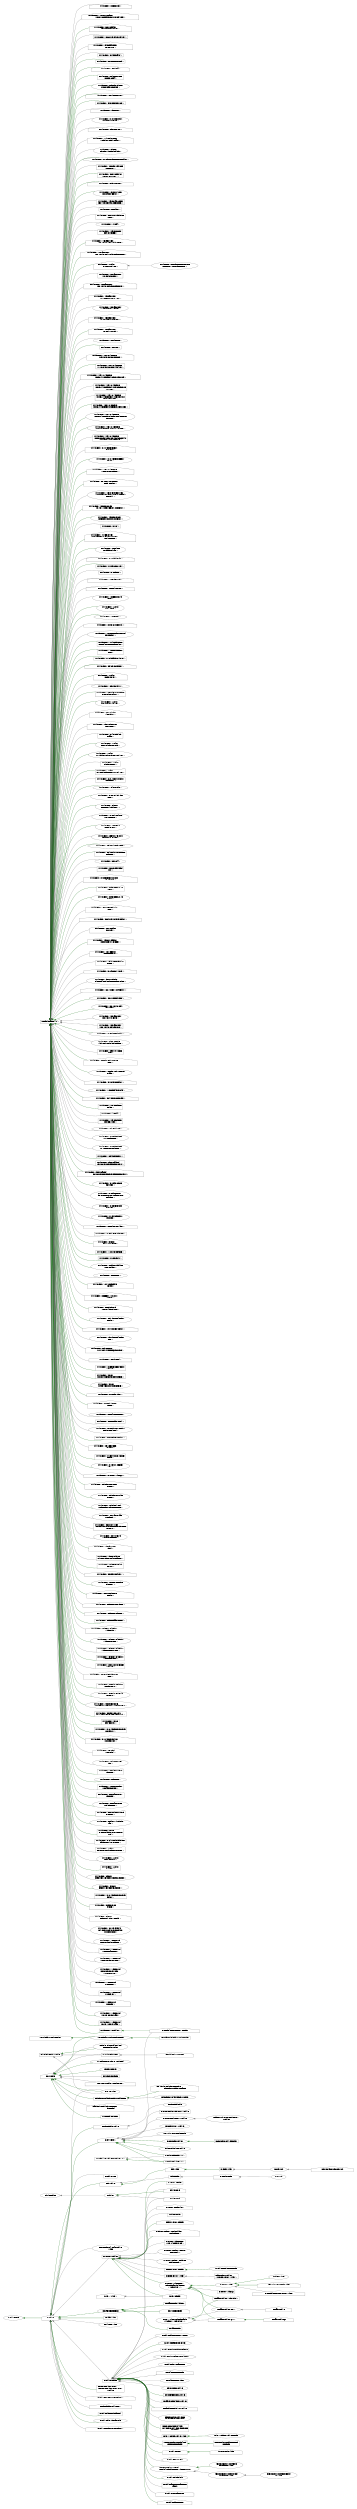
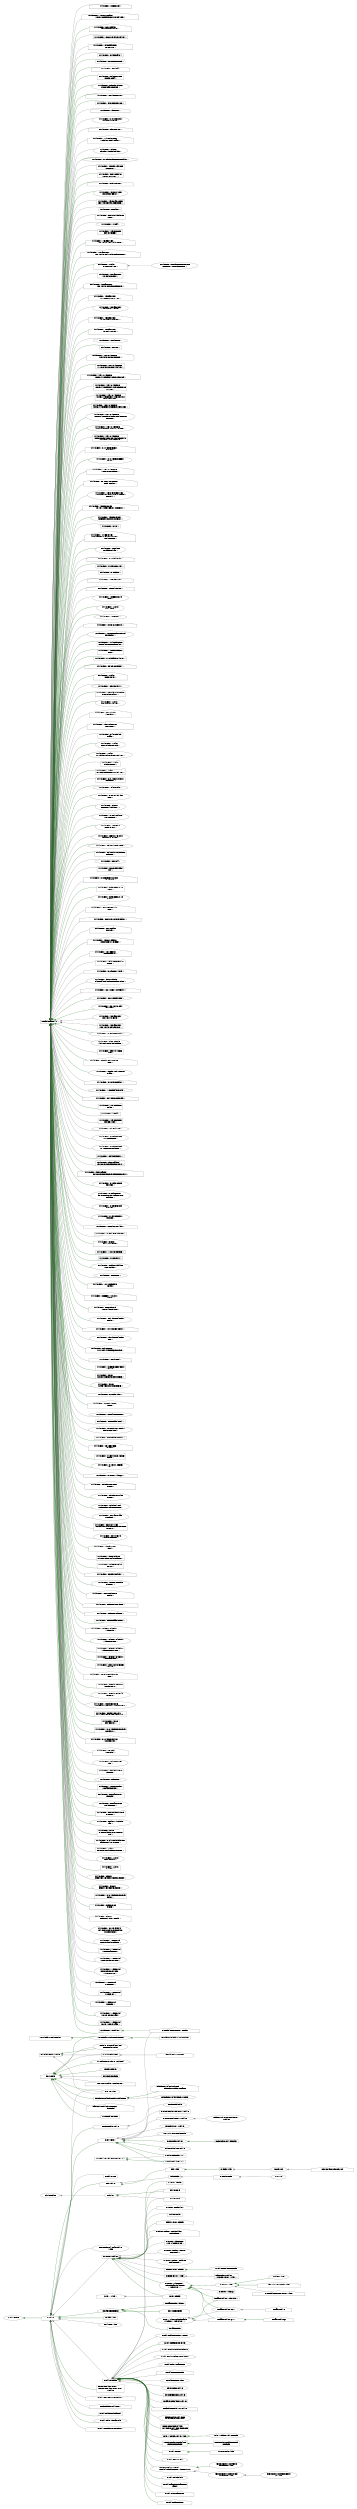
node "FDynamicMeshChangeTracker ThreadRunnable_Interface": label "FDynamicMeshChangeTracker ThreadRunnable_Interface" -> "FShaderCompileDistributed ThreadRunnable_Interface"
